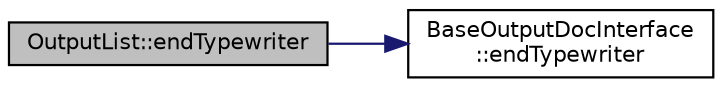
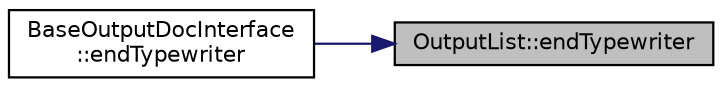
edge "OutputList::endTypewriter" -> "BaseOutputDocInterface ::endTypewriter": reversed
